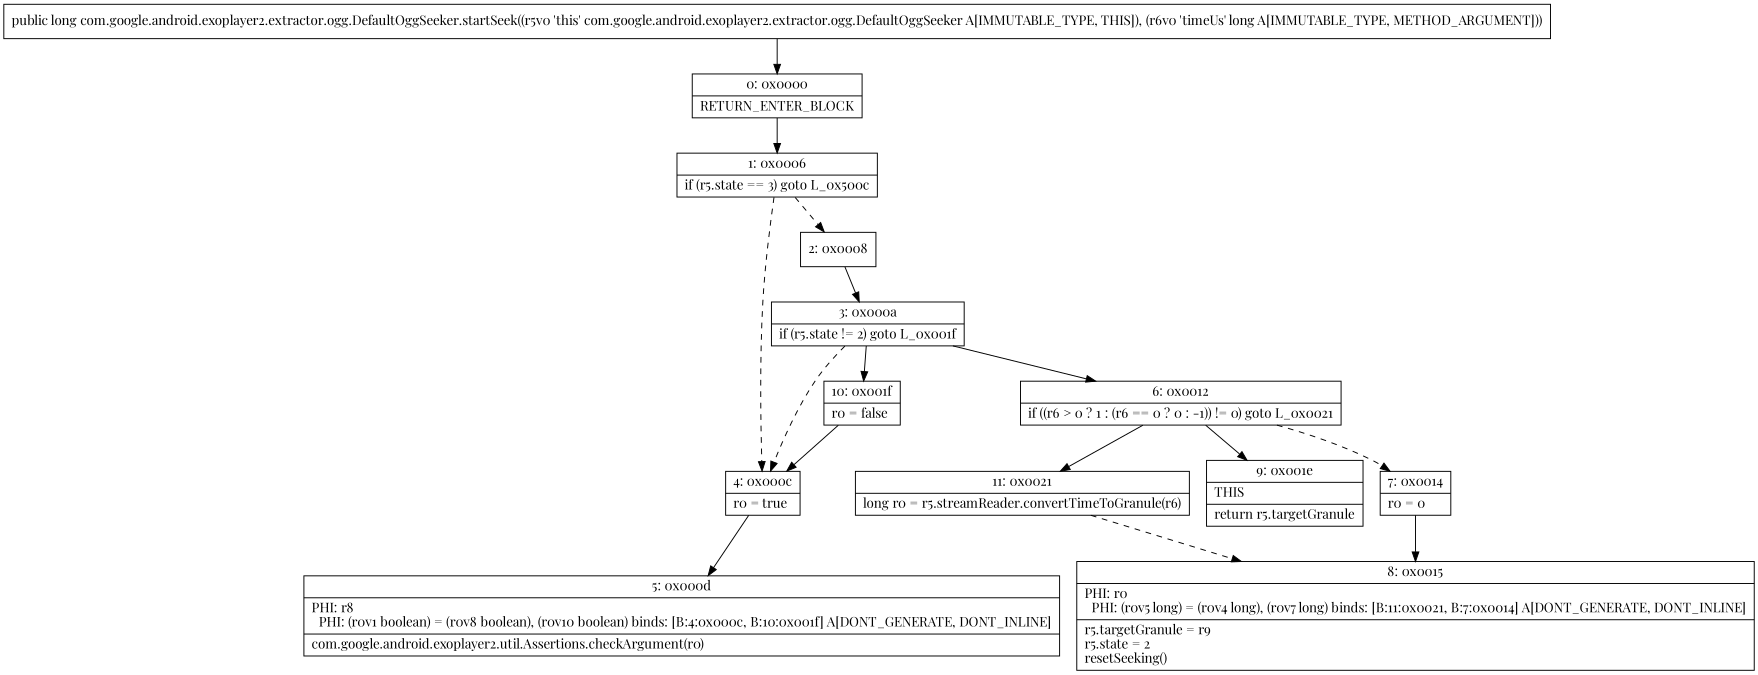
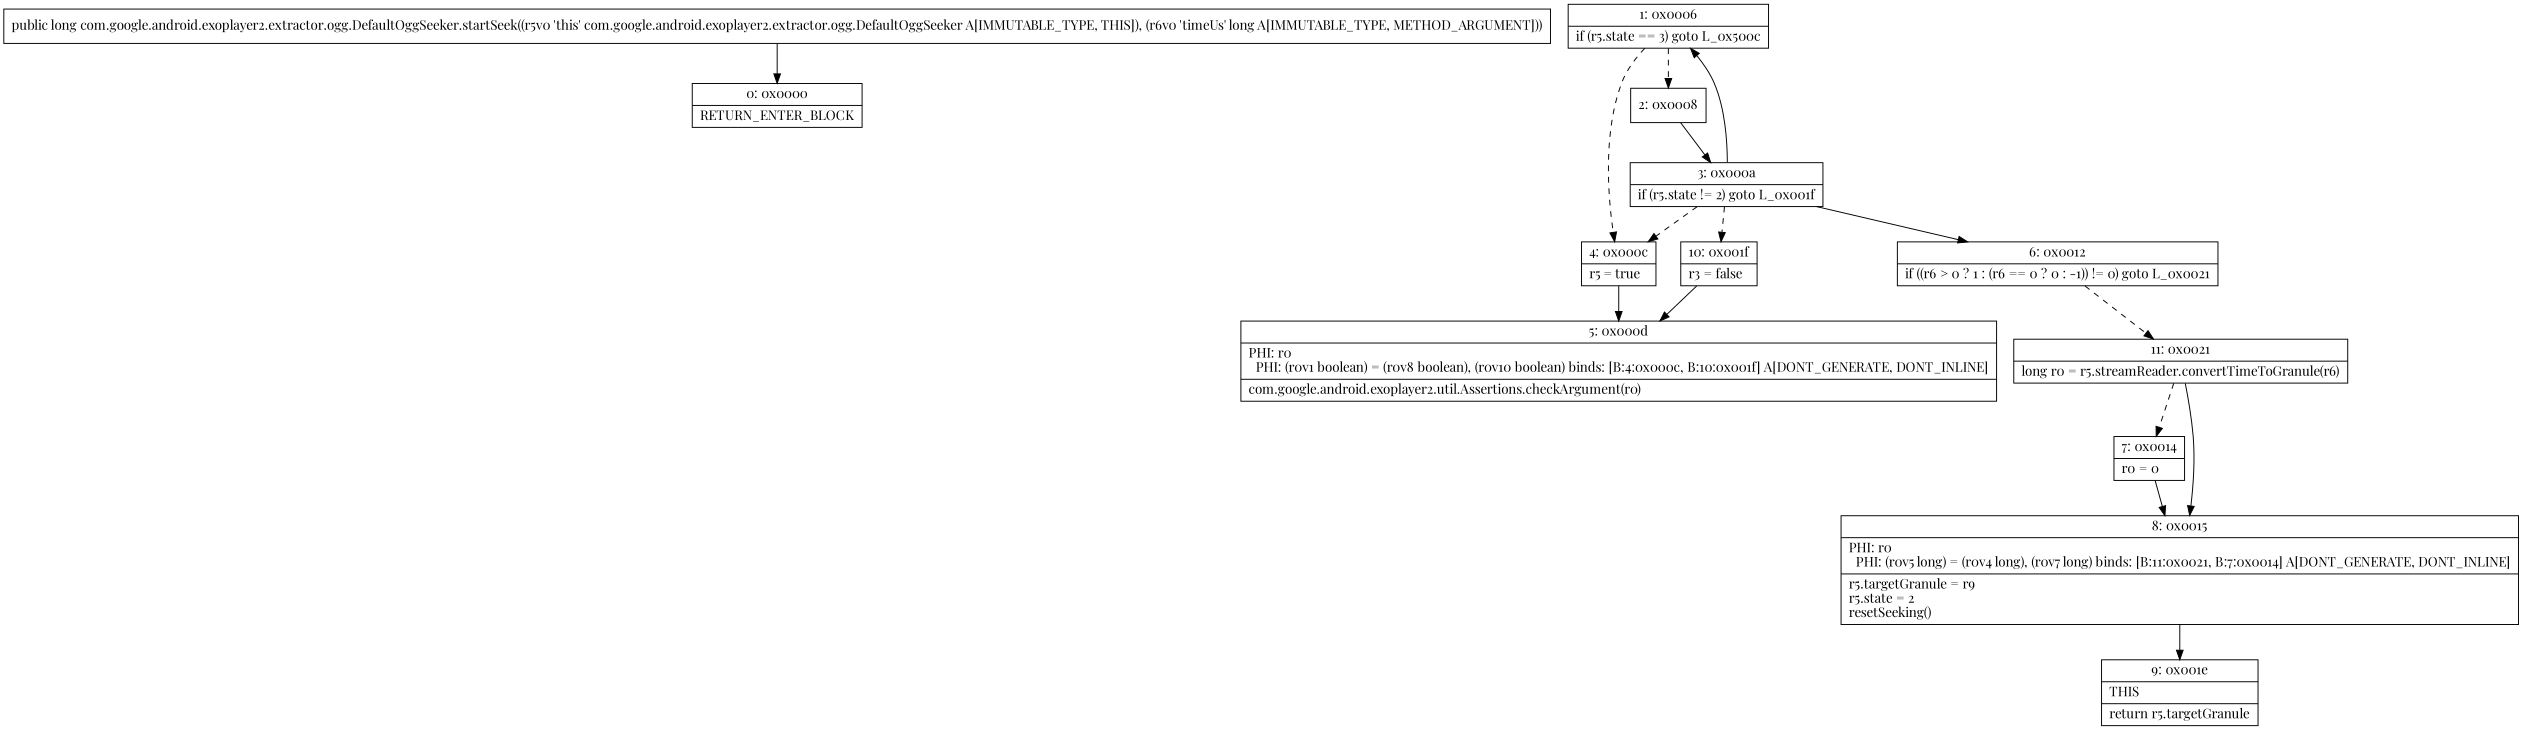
edge "0: 0x0000" -> "1: 0x0006": now "3: 0x000a" -> "1: 0x0006"
edge "3: 0x000a" -> "10: 0x001f": style solid -> dashed
node "10: 0x001f": text "r0 = false" -> "r3 = false"
edge "6: 0x0012" -> "9: 0x001e": now "8: 0x0015" -> "9: 0x001e"
edge "6: 0x0012" -> "7: 0x0014": now "11: 0x0021" -> "7: 0x0014"
edge "10: 0x001f" -> "4: 0x000c": now "10: 0x001f" -> "5: 0x000d"
edge "6: 0x0012" -> "11: 0x0021": style solid -> dashed
node "4: 0x000c": text "r0 = true" -> "r5 = true"
edge "11: 0x0021" -> "8: 0x0015": style dashed -> solid
node "5: 0x000d": text "PHI: r8" -> "PHI: r0"
